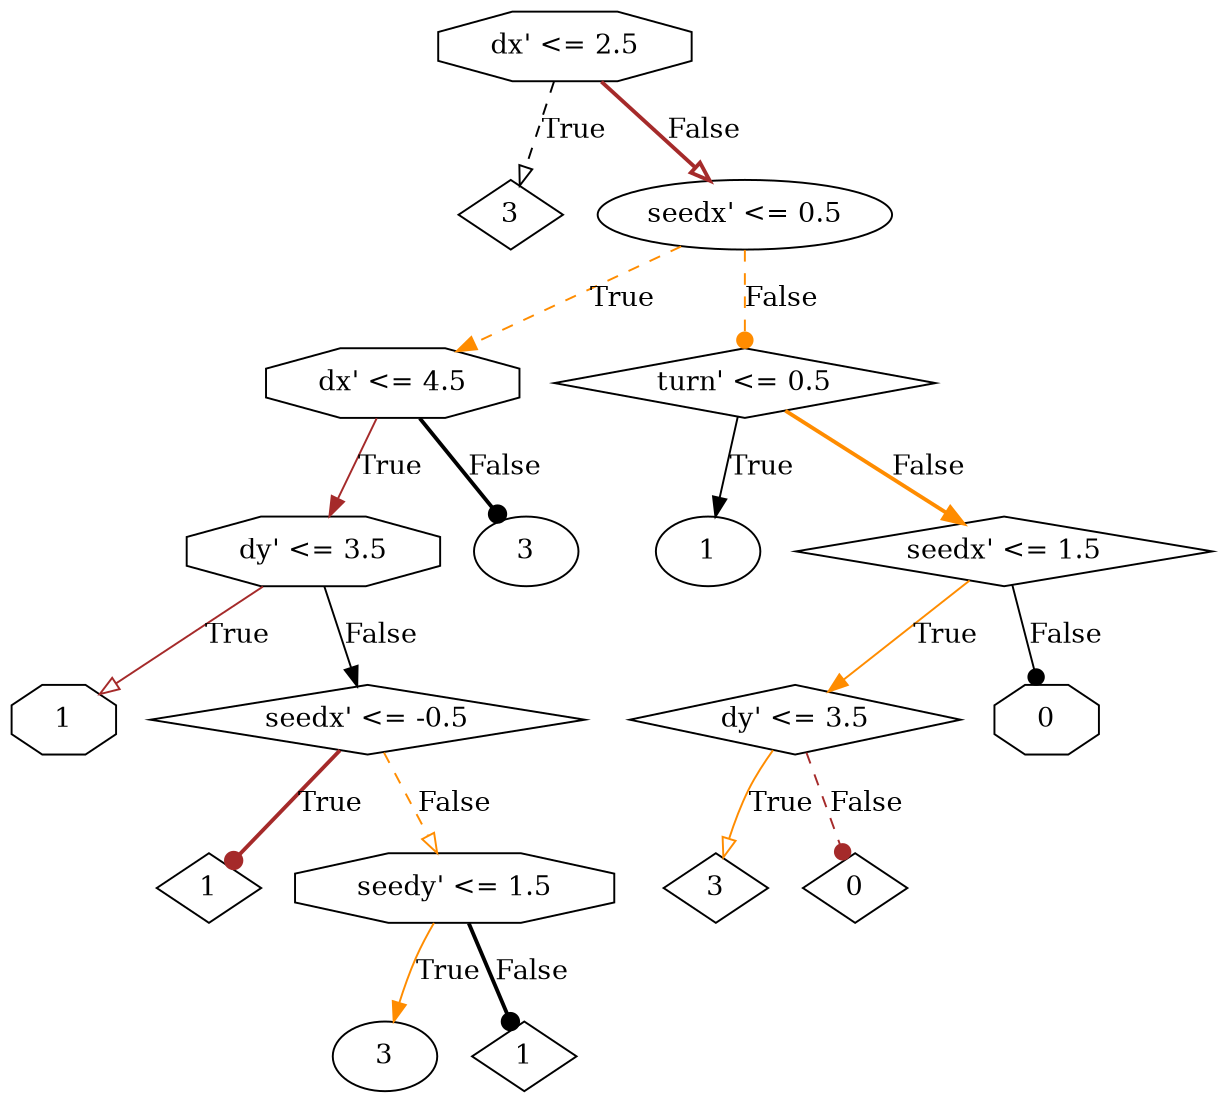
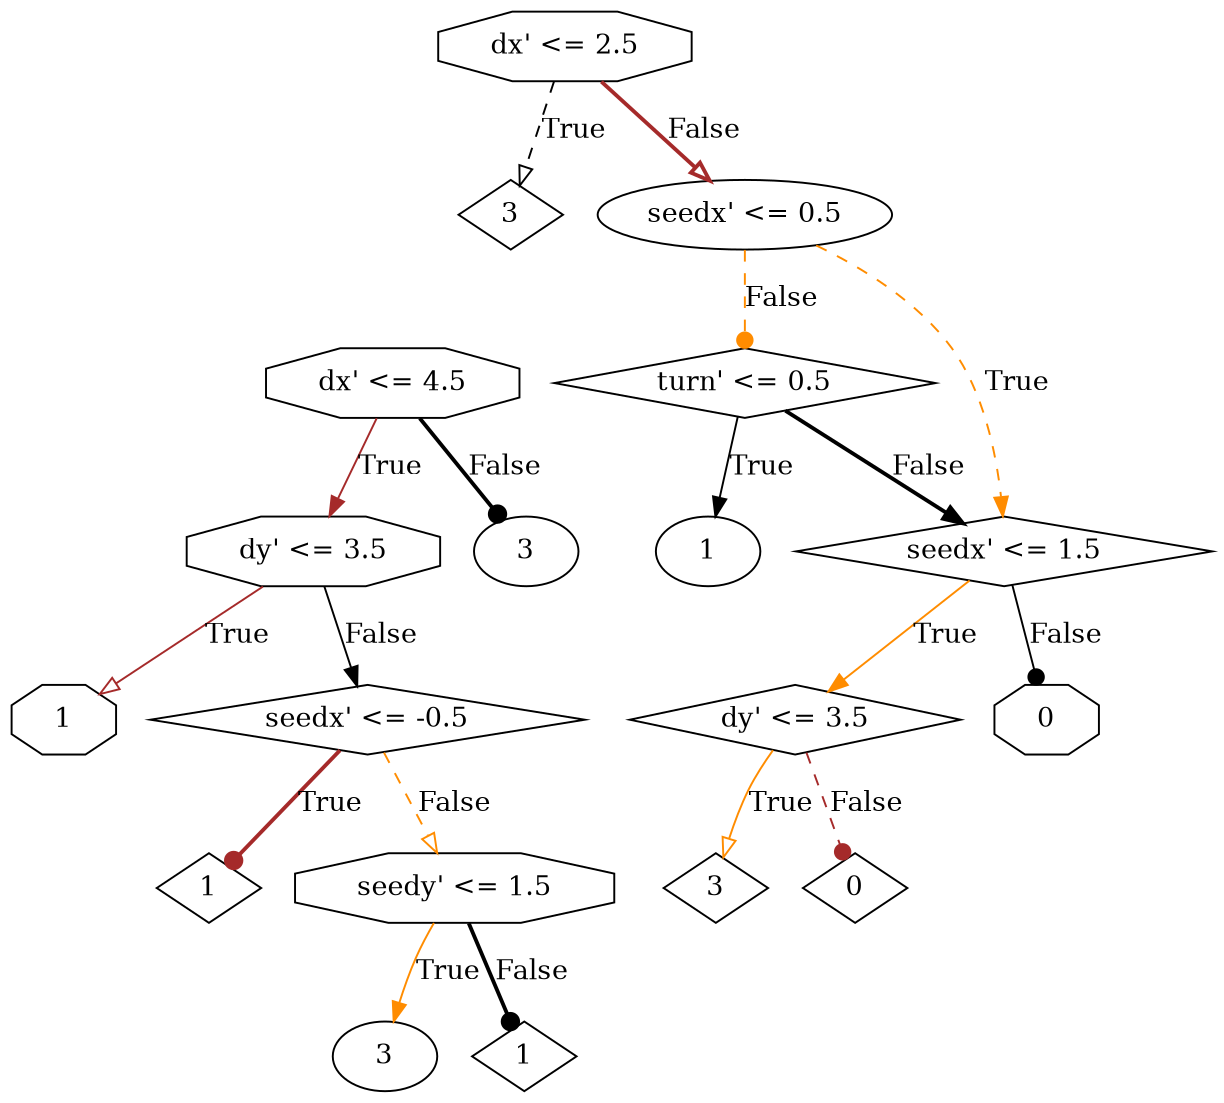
edge "seedx' <= 0.5" -> "dx' <= 4.5": now "seedx' <= 0.5" -> "seedx' <= 1.5"
edge "turn' <= 0.5" -> "seedx' <= 1.5": color darkorange -> black
